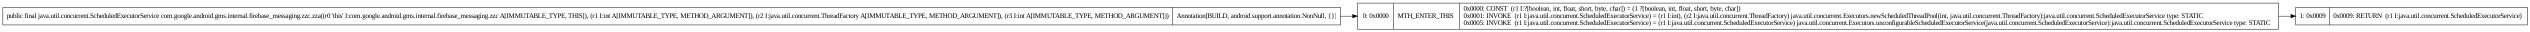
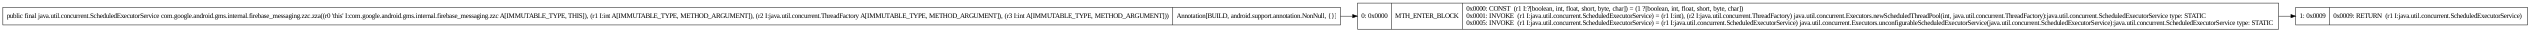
node "0: 0x0000": text "MTH_ENTER_THIS" -> "MTH_ENTER_BLOCK"
